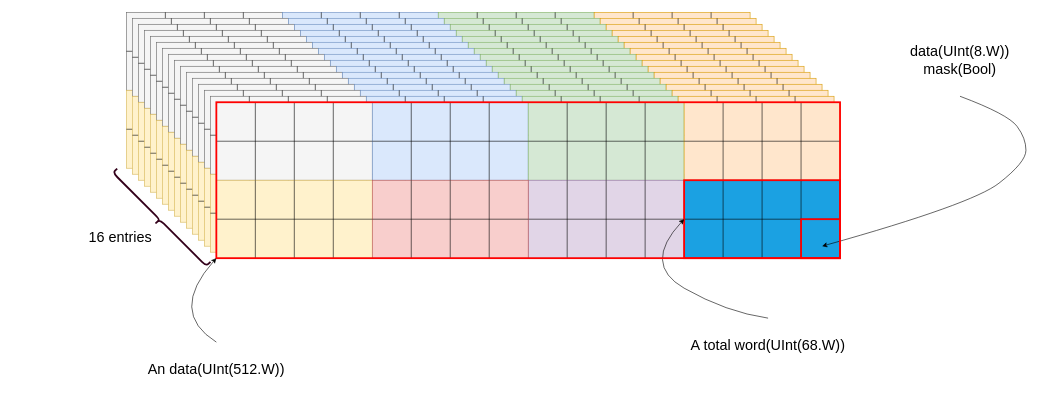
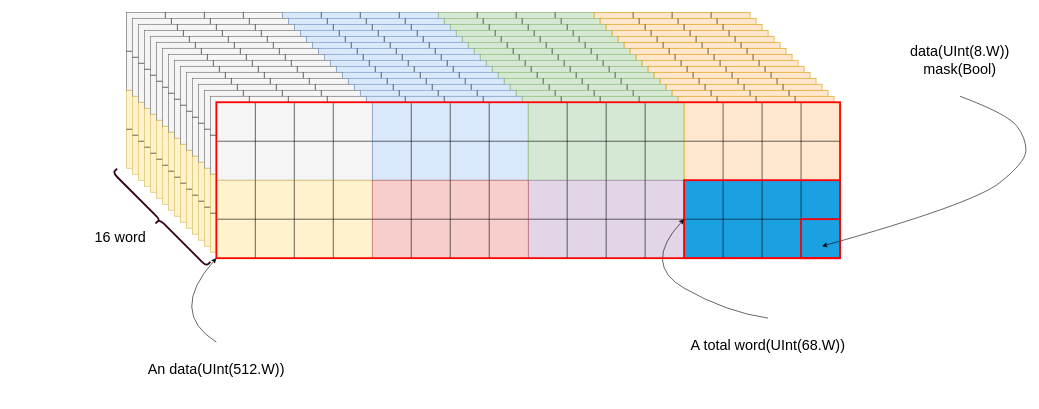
node "16 entries": label "16 entries" -> "16 word"
